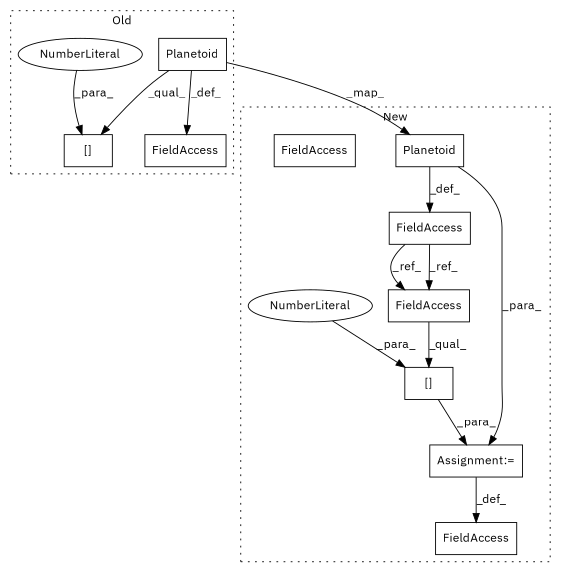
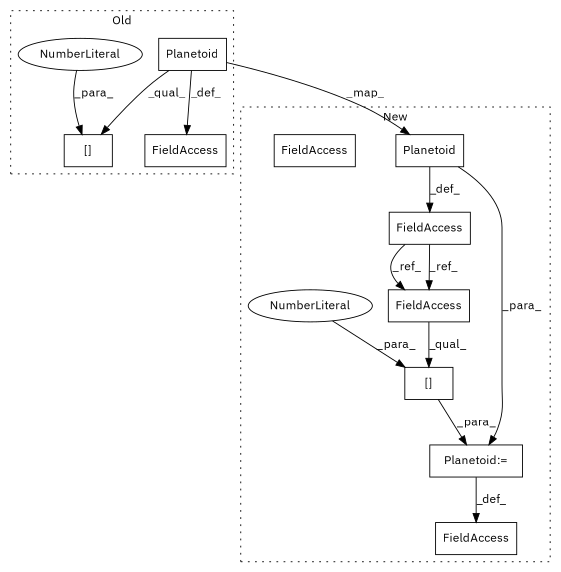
node "Assignment:=": label "Assignment:=" -> "Planetoid:="
